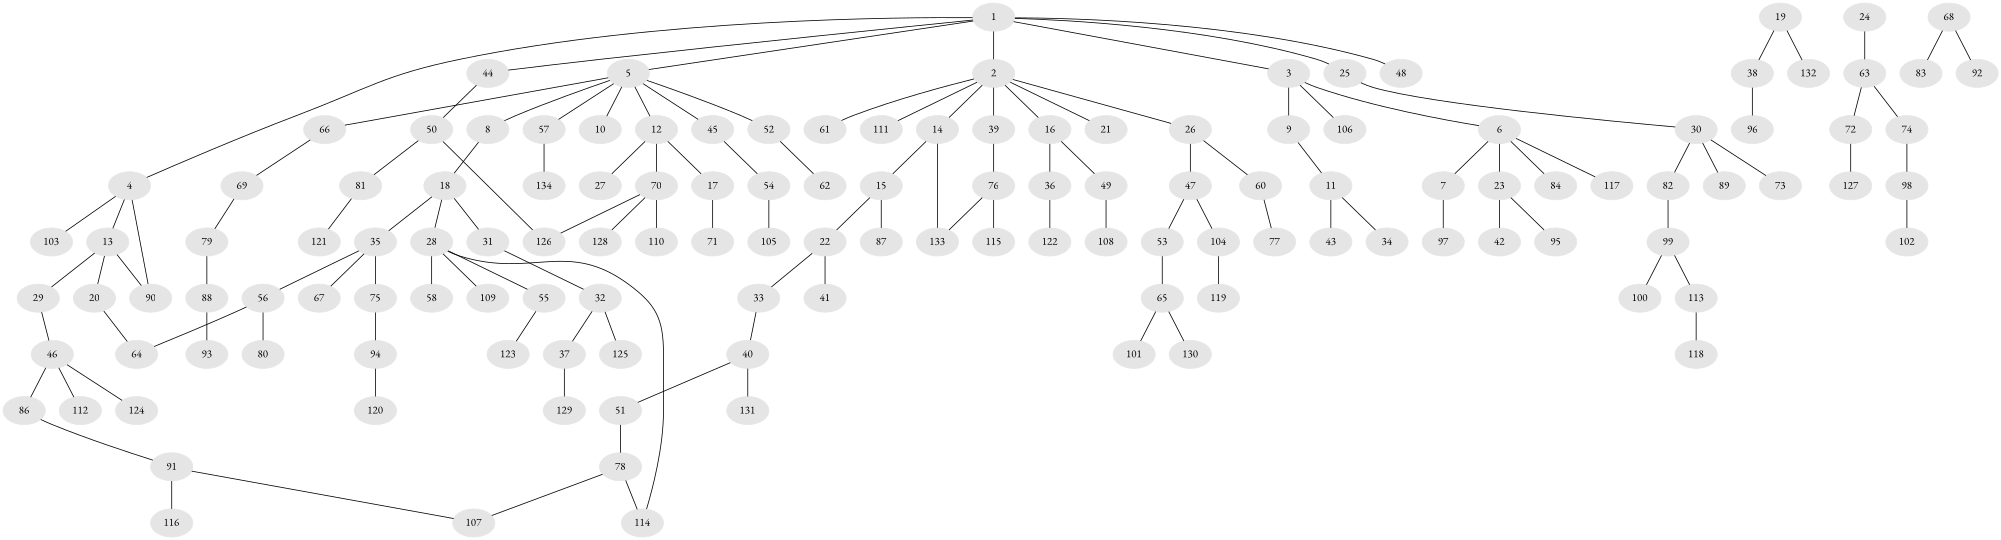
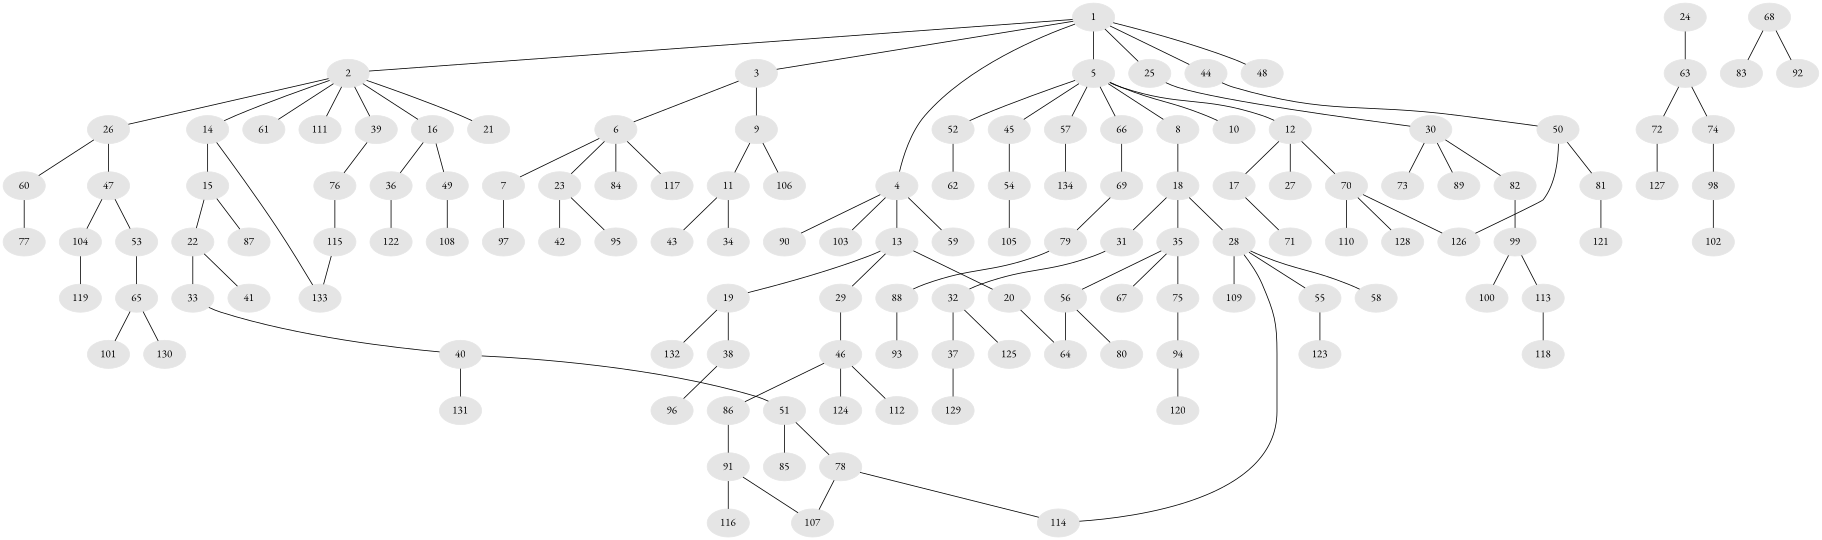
edge "3" -- "106": now "9" -- "106"
edge "76" -- "133": now "115" -- "133"
node "59": added
edge "13" -- "90": now "13" -- "19"
node "85": added
